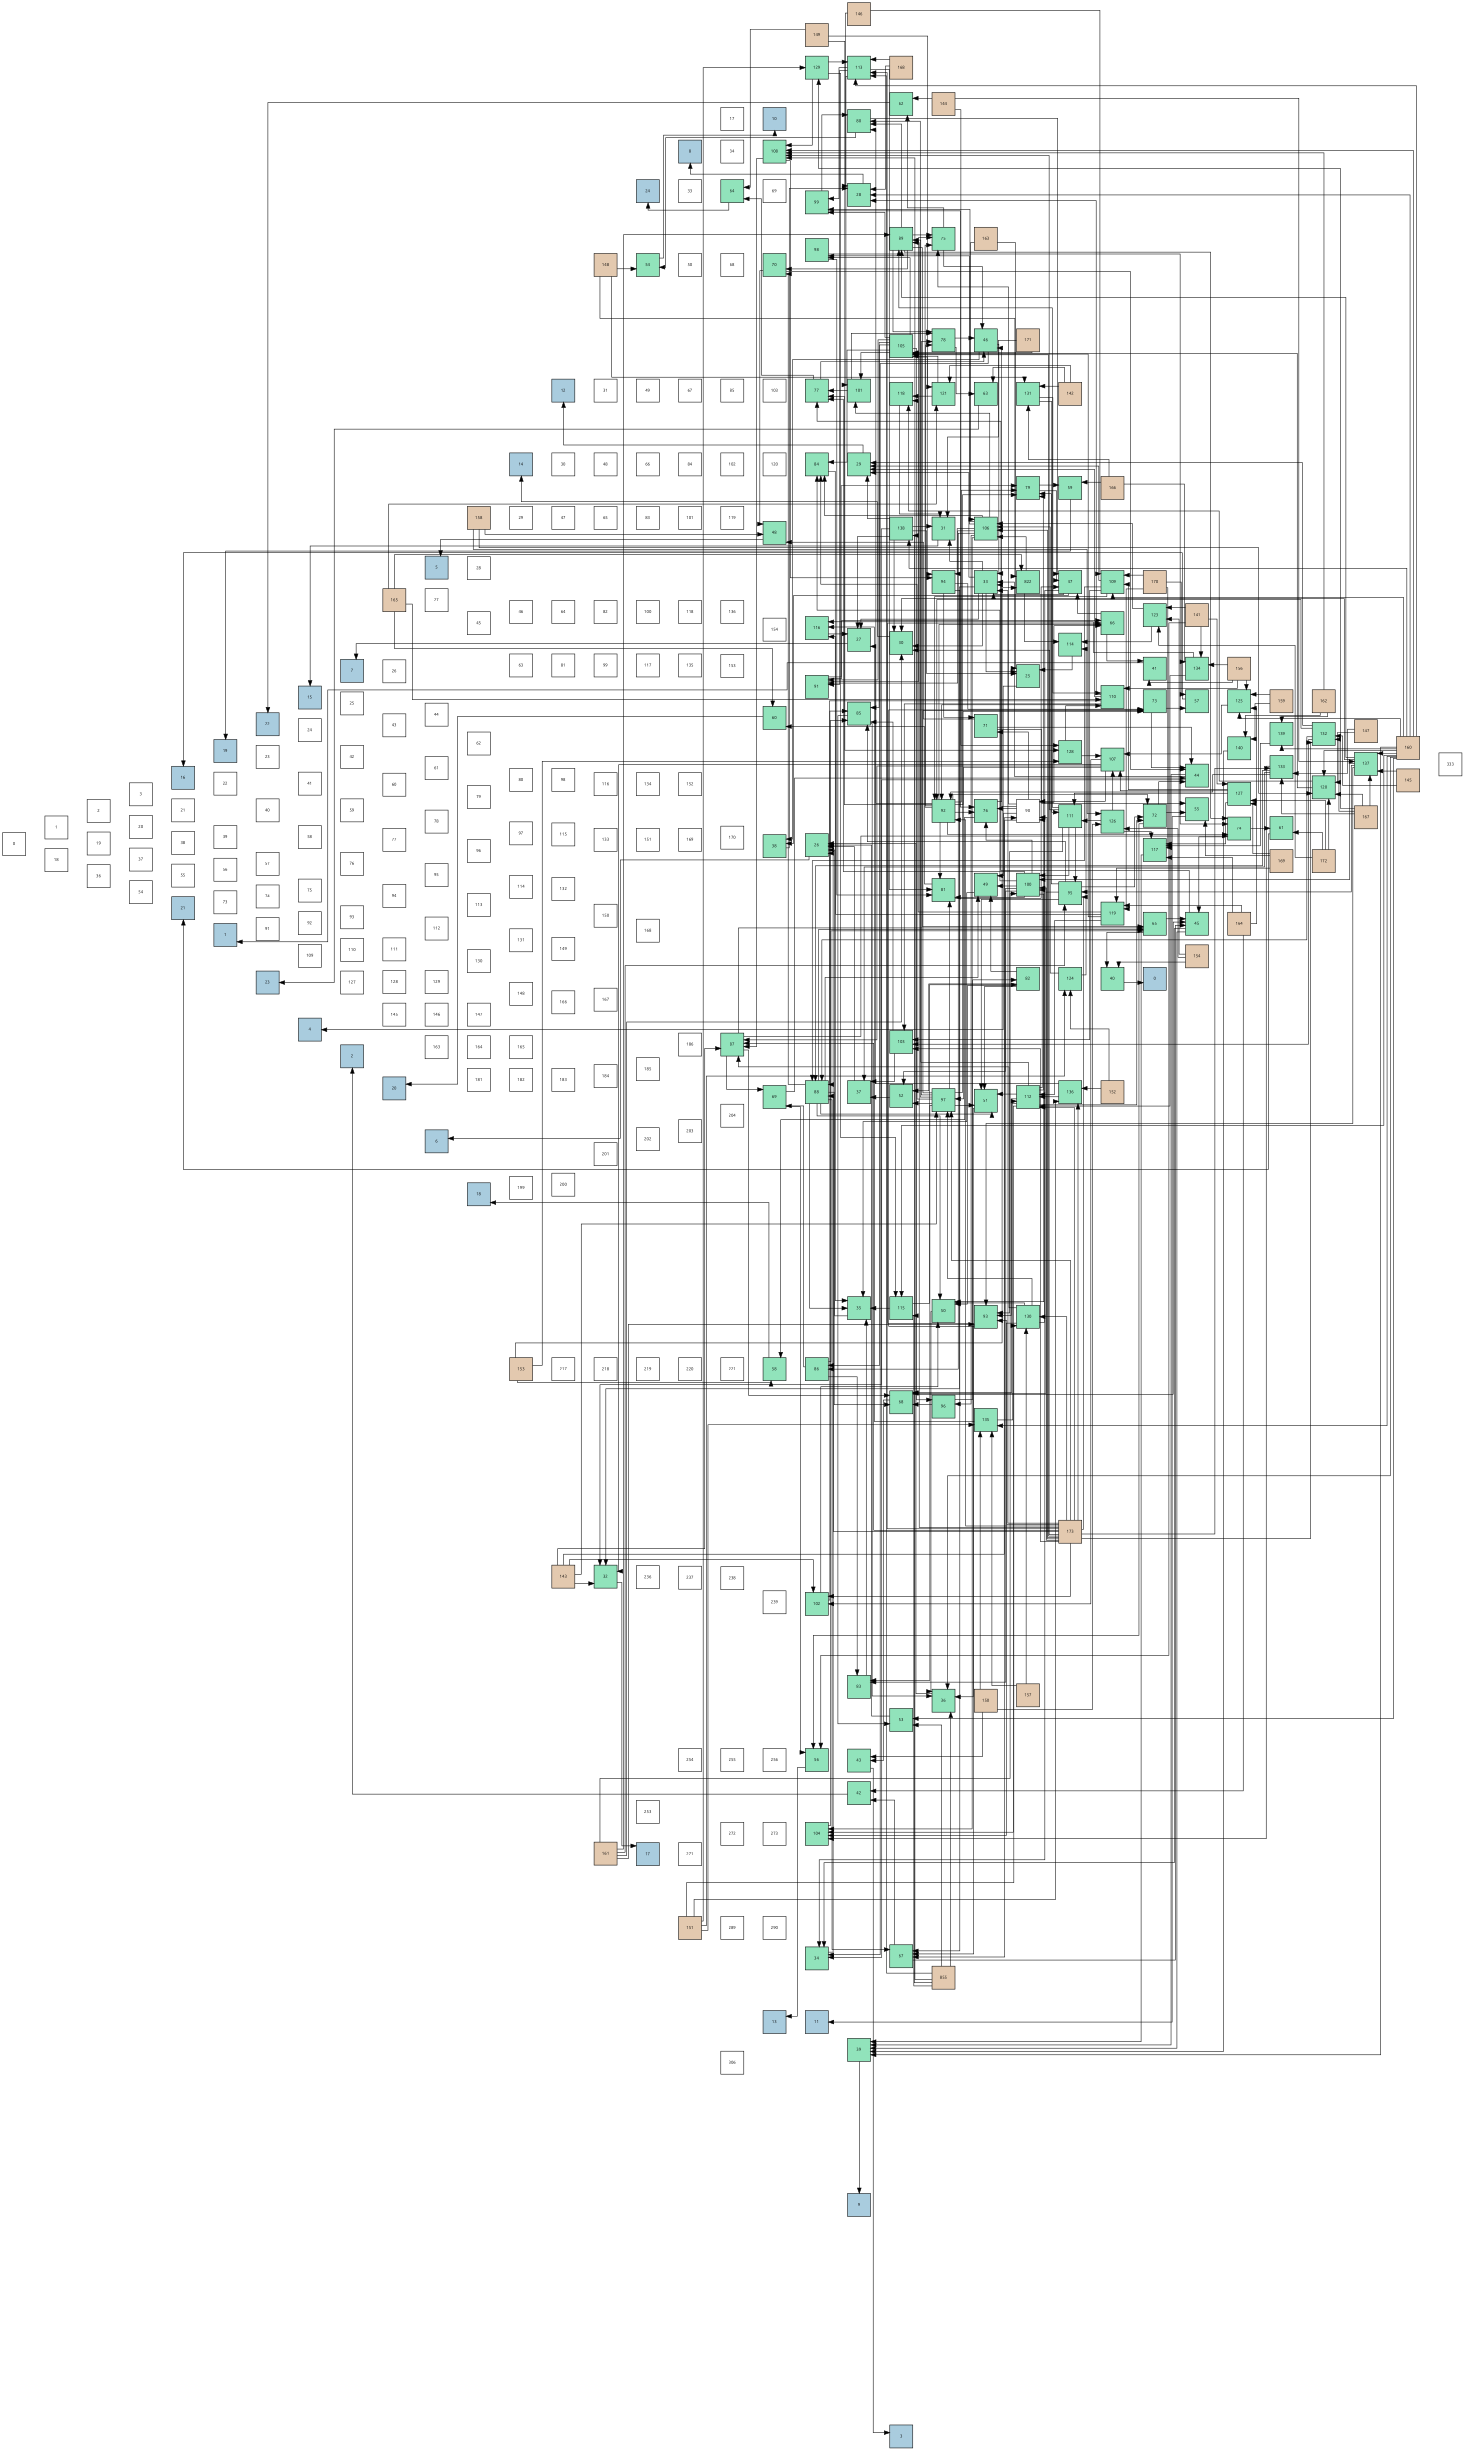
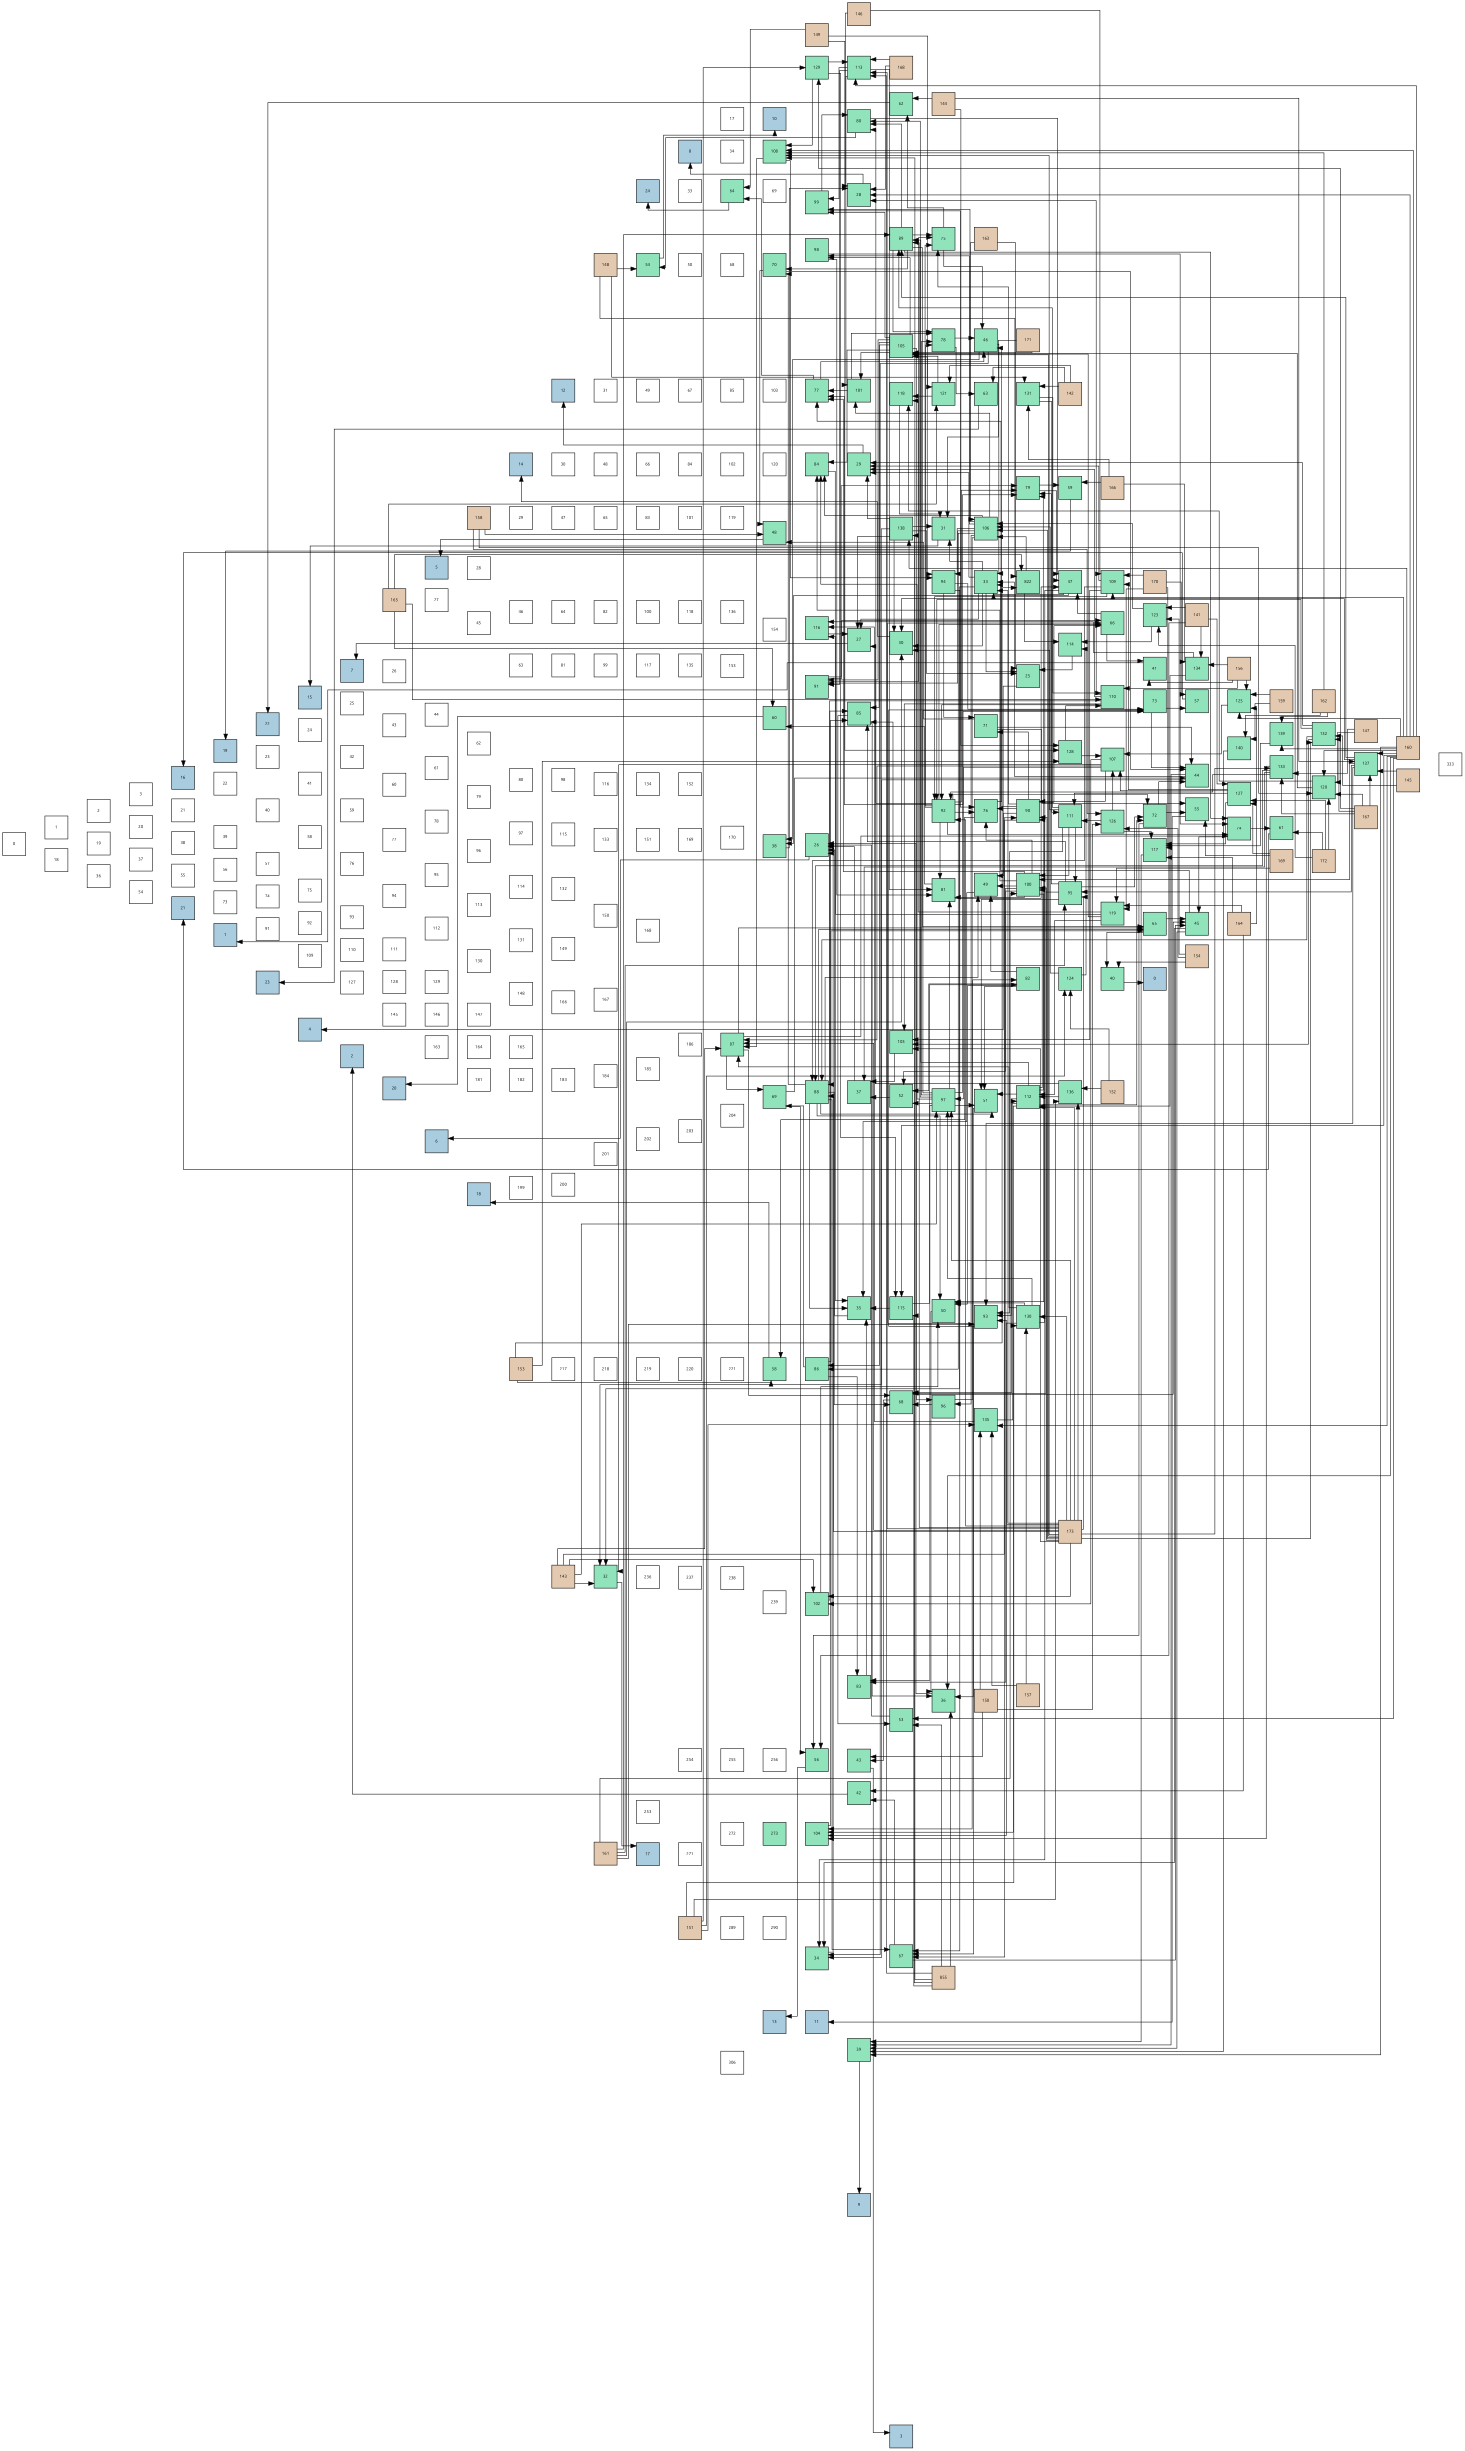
node "90": fillcolor #ffffff -> #91e3bb
node "273": fillcolor #ffffff -> #91e3bb
